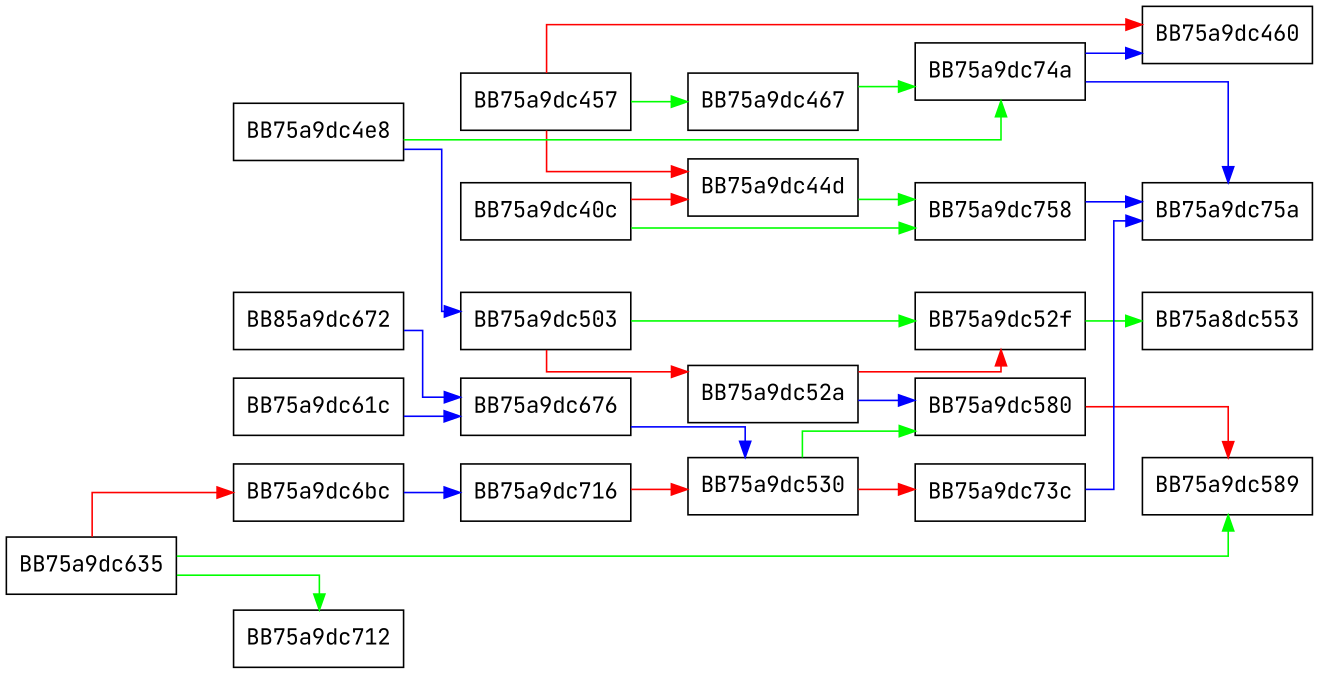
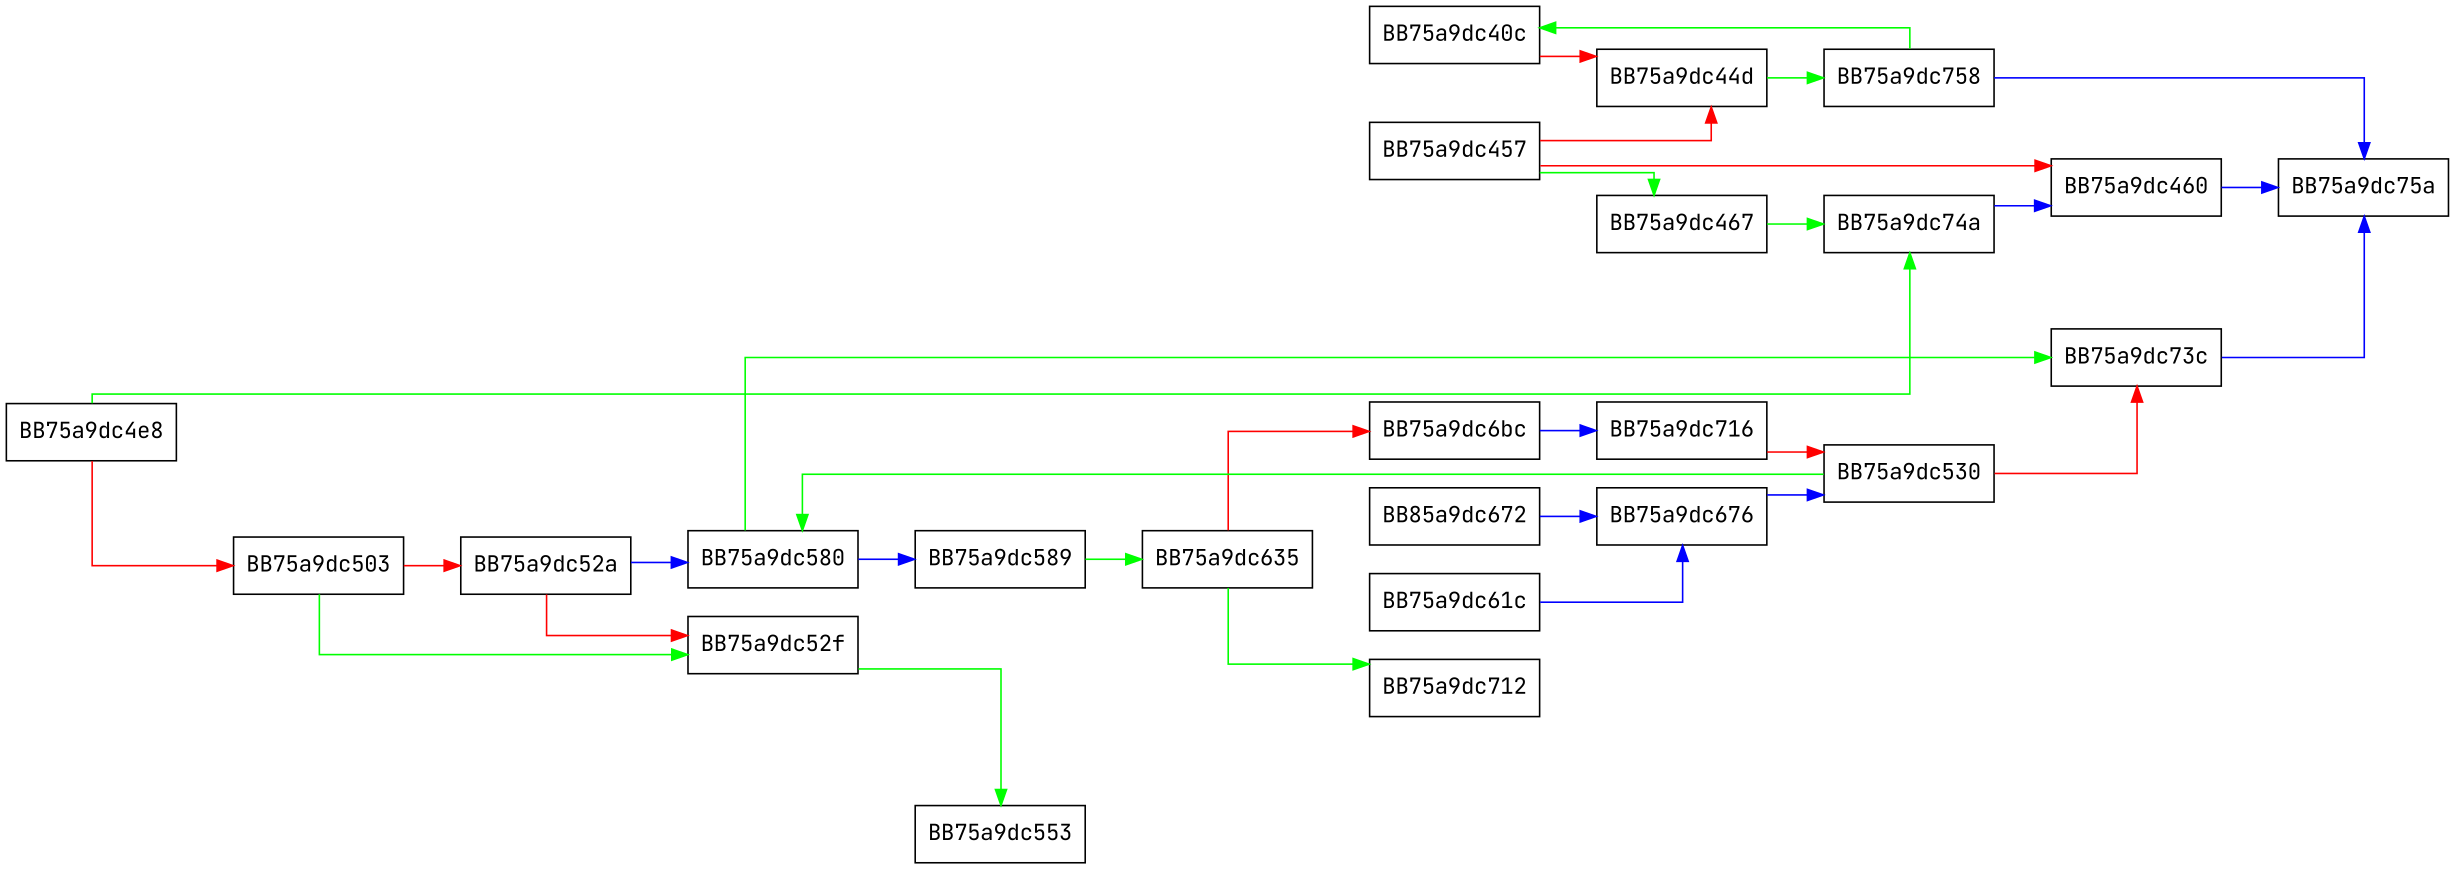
edge "BB75a9dc74a" -> "BB75a9dc75a": now "BB75a9dc460" -> "BB75a9dc75a"
edge "BB75a9dc4e8" -> "BB75a9dc503": color blue -> red
edge "BB75a9dc40c" -> "BB75a9dc758": reversed
node "BB75a8dc553": label "BB75a8dc553" -> "BB75a9dc553"
edge "BB75a9dc580" -> "BB75a9dc73c": added
edge "BB75a9dc580" -> "BB75a9dc589": color red -> blue
edge "BB75a9dc635" -> "BB75a9dc589": reversed
